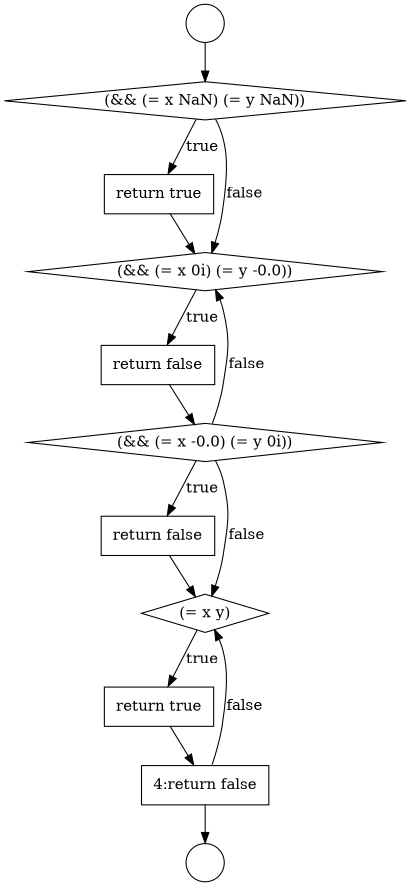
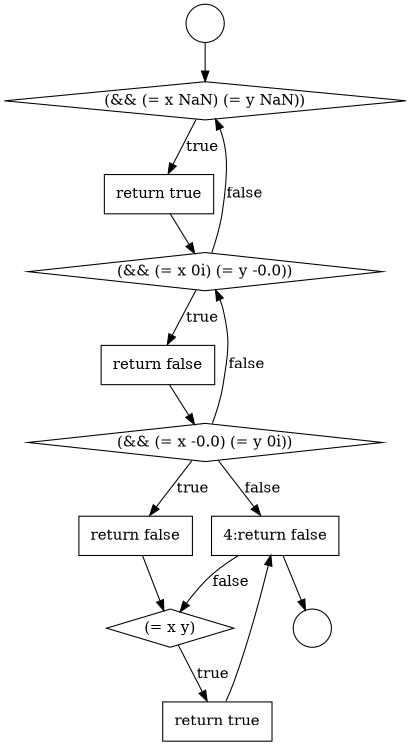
edge "(&& (= x NaN) (= y NaN))" -> "(&& (= x 0i) (= y -0.0))": reversed
edge "(&& (= x -0.0) (= y 0i))" -> "(= x y)": now "(&& (= x -0.0) (= y 0i))" -> "4:return false"
